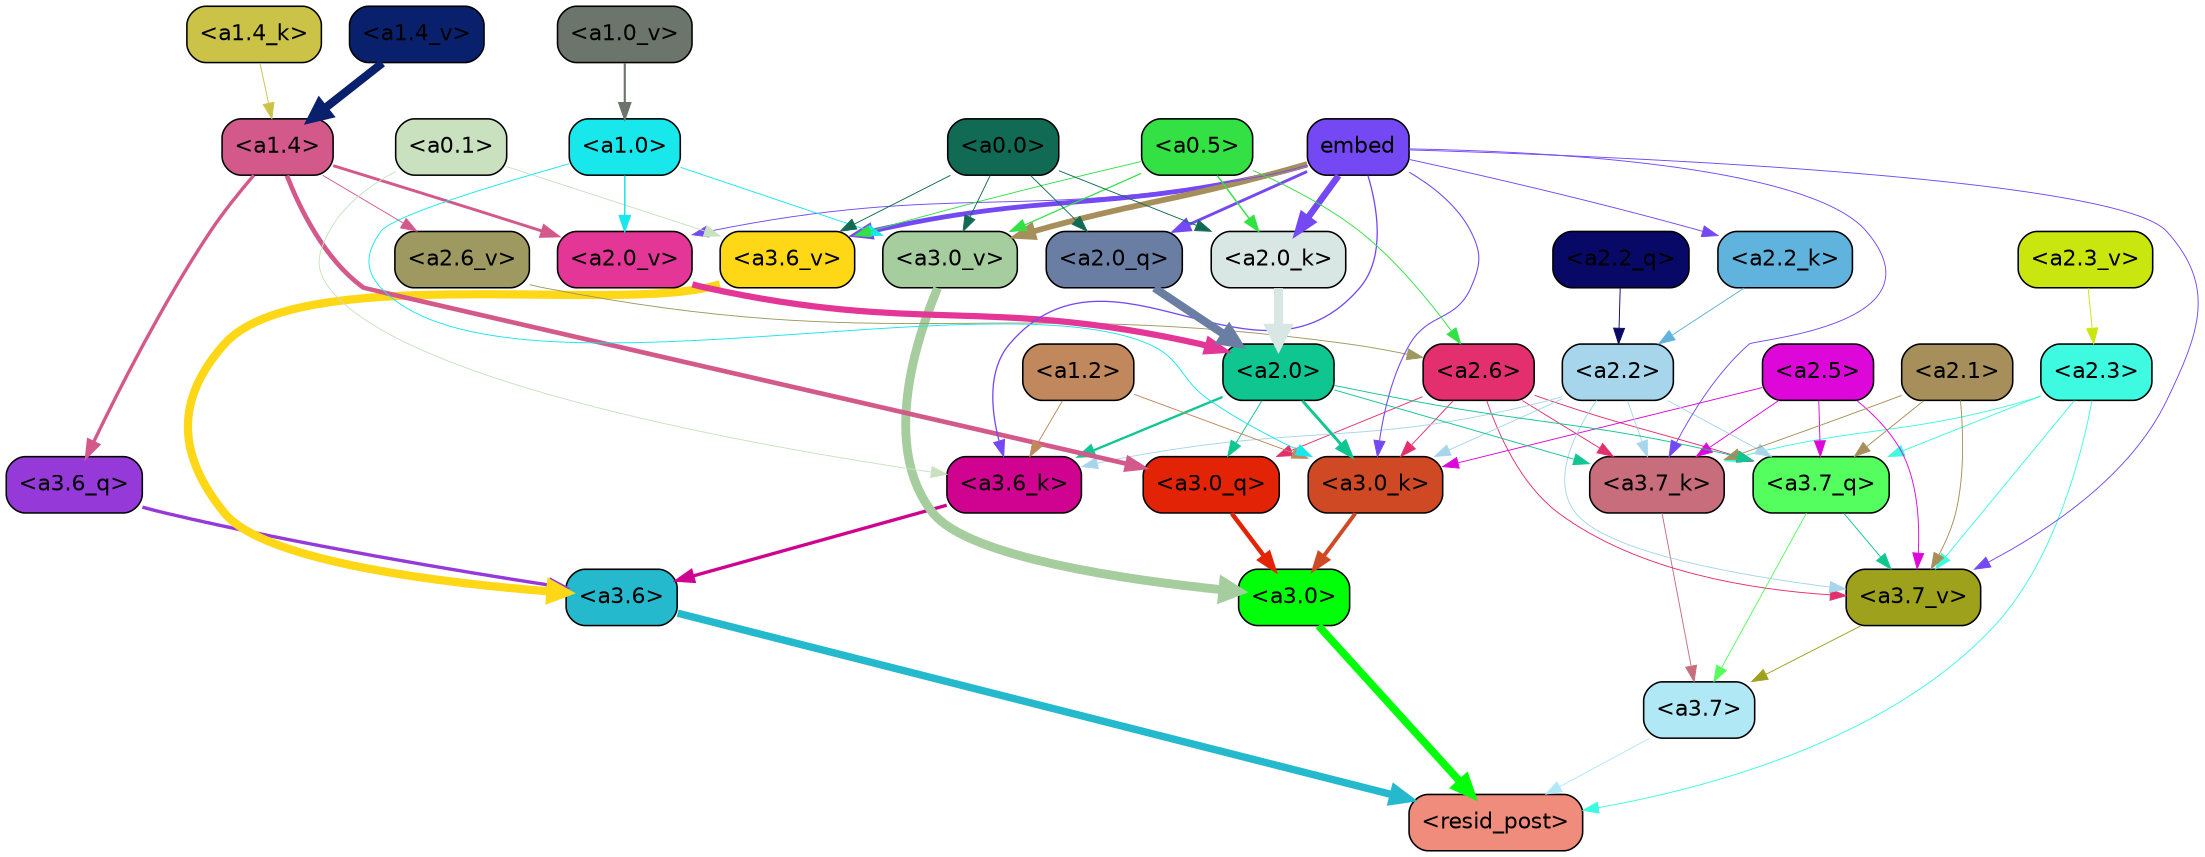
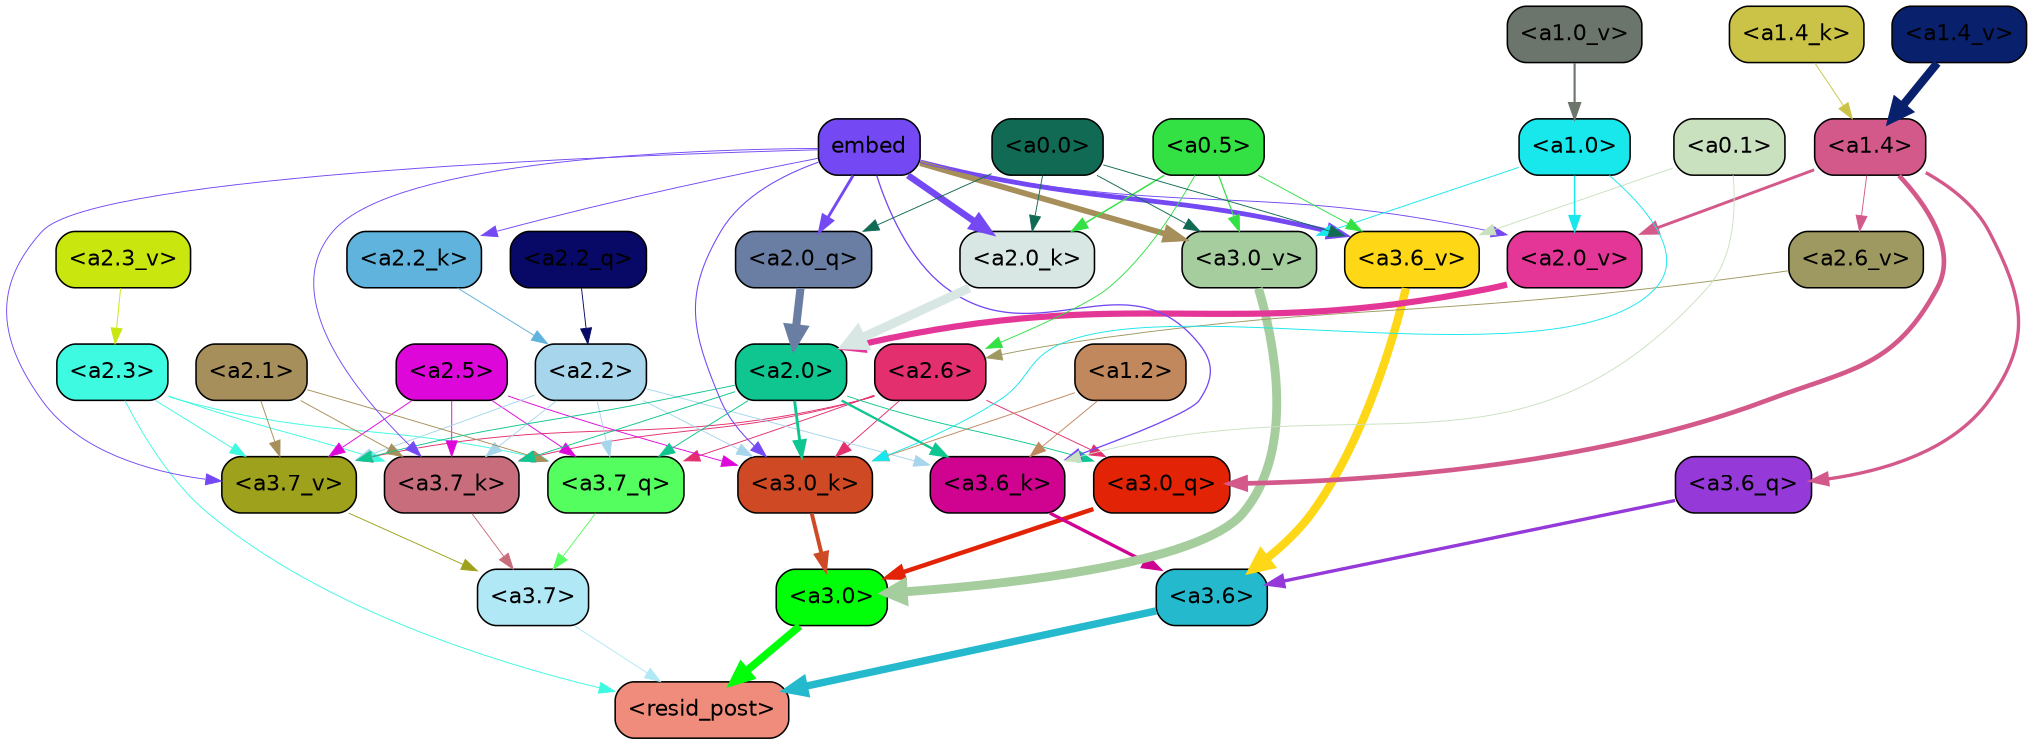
edge "<a3.7_q>" -> "<a3.7_v>": now "<a2.0>" -> "<a3.7_v>"
